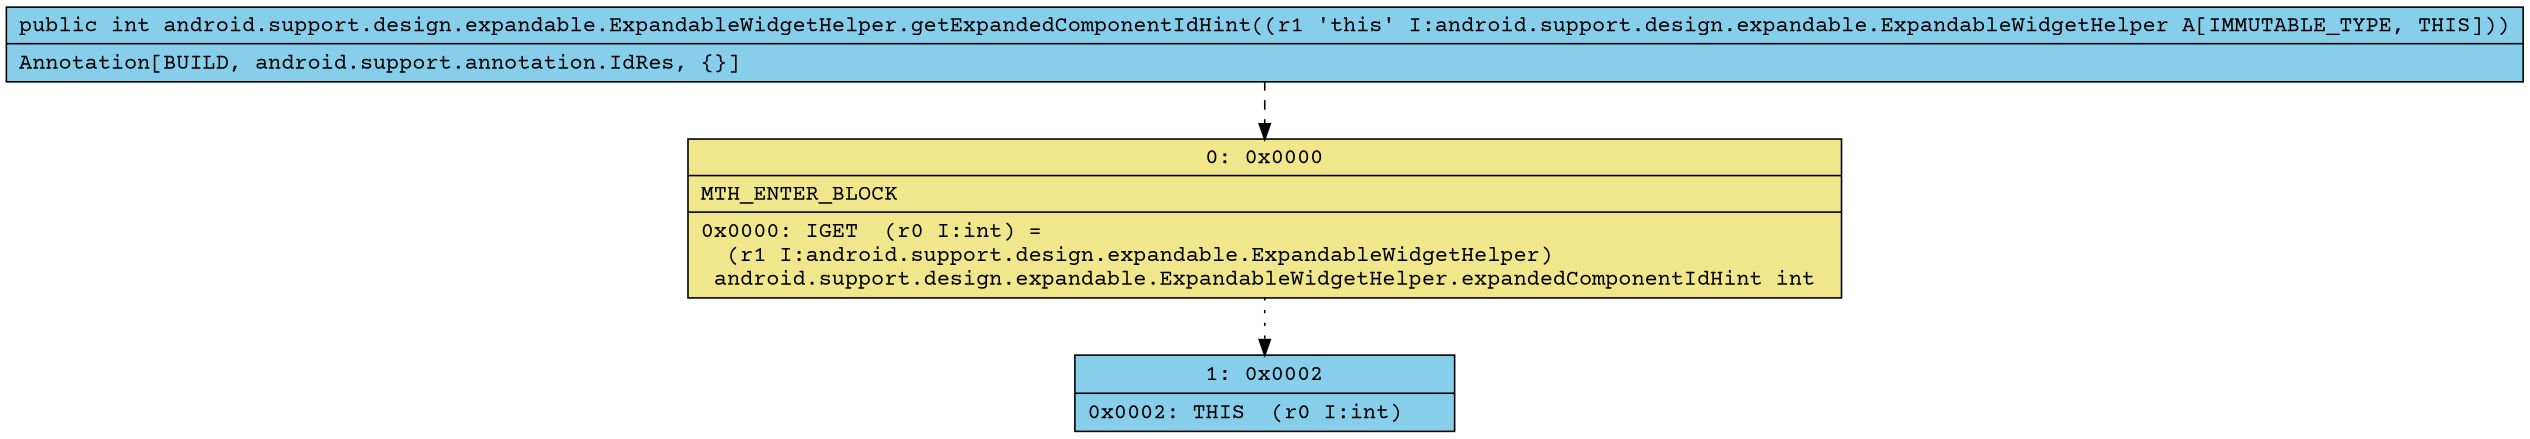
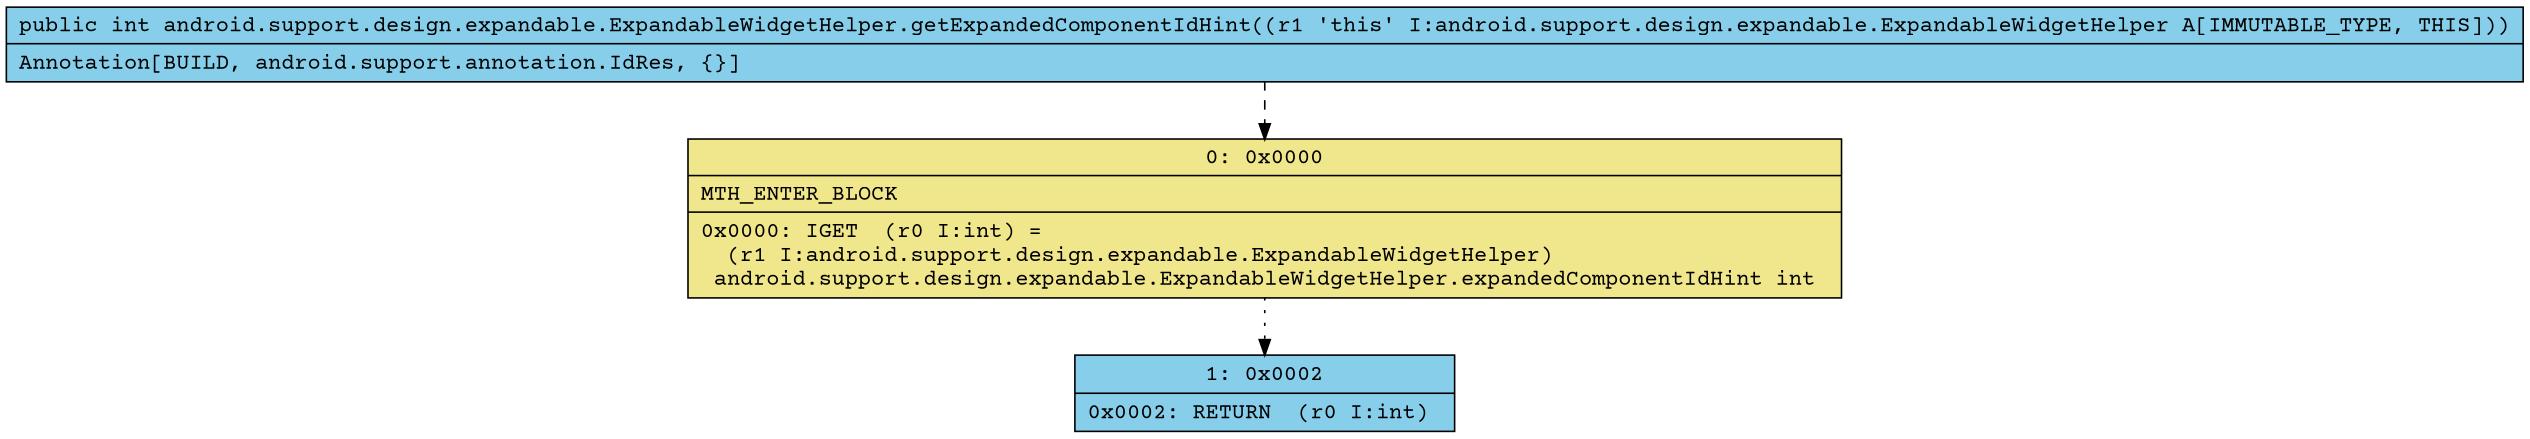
node "1: 0x0002": text "0x0002: THIS  (r0 I:int)" -> "0x0002: RETURN  (r0 I:int)"
